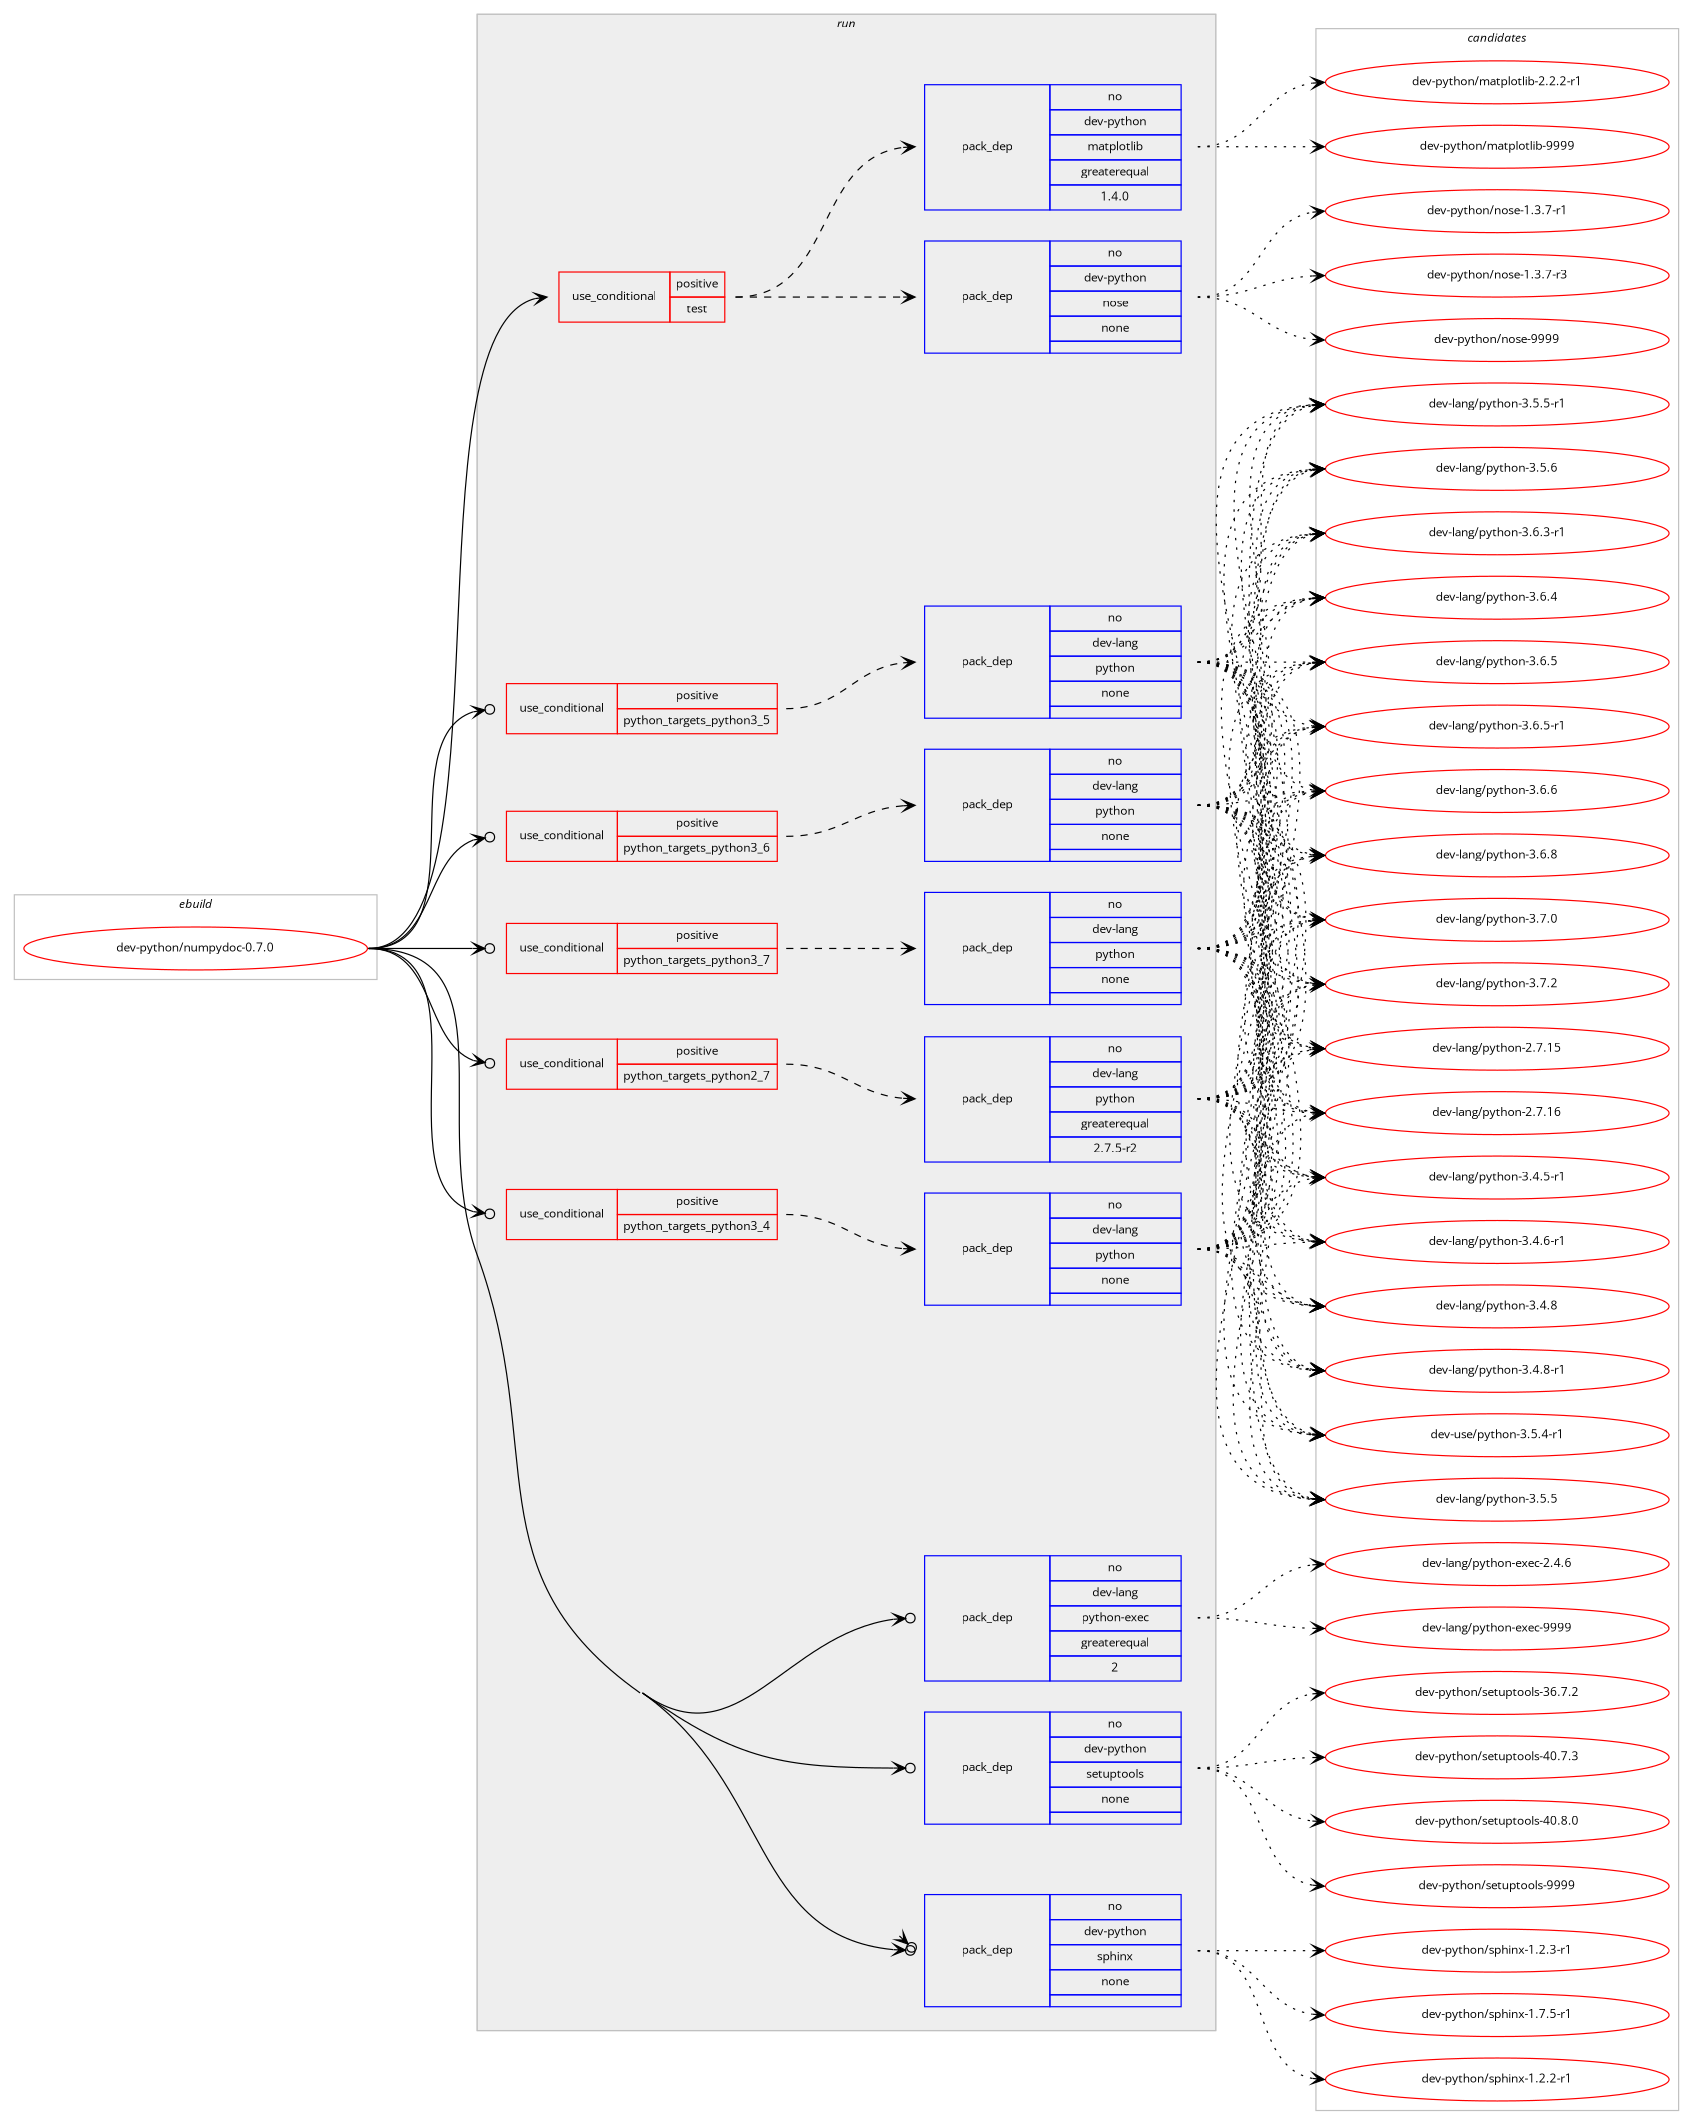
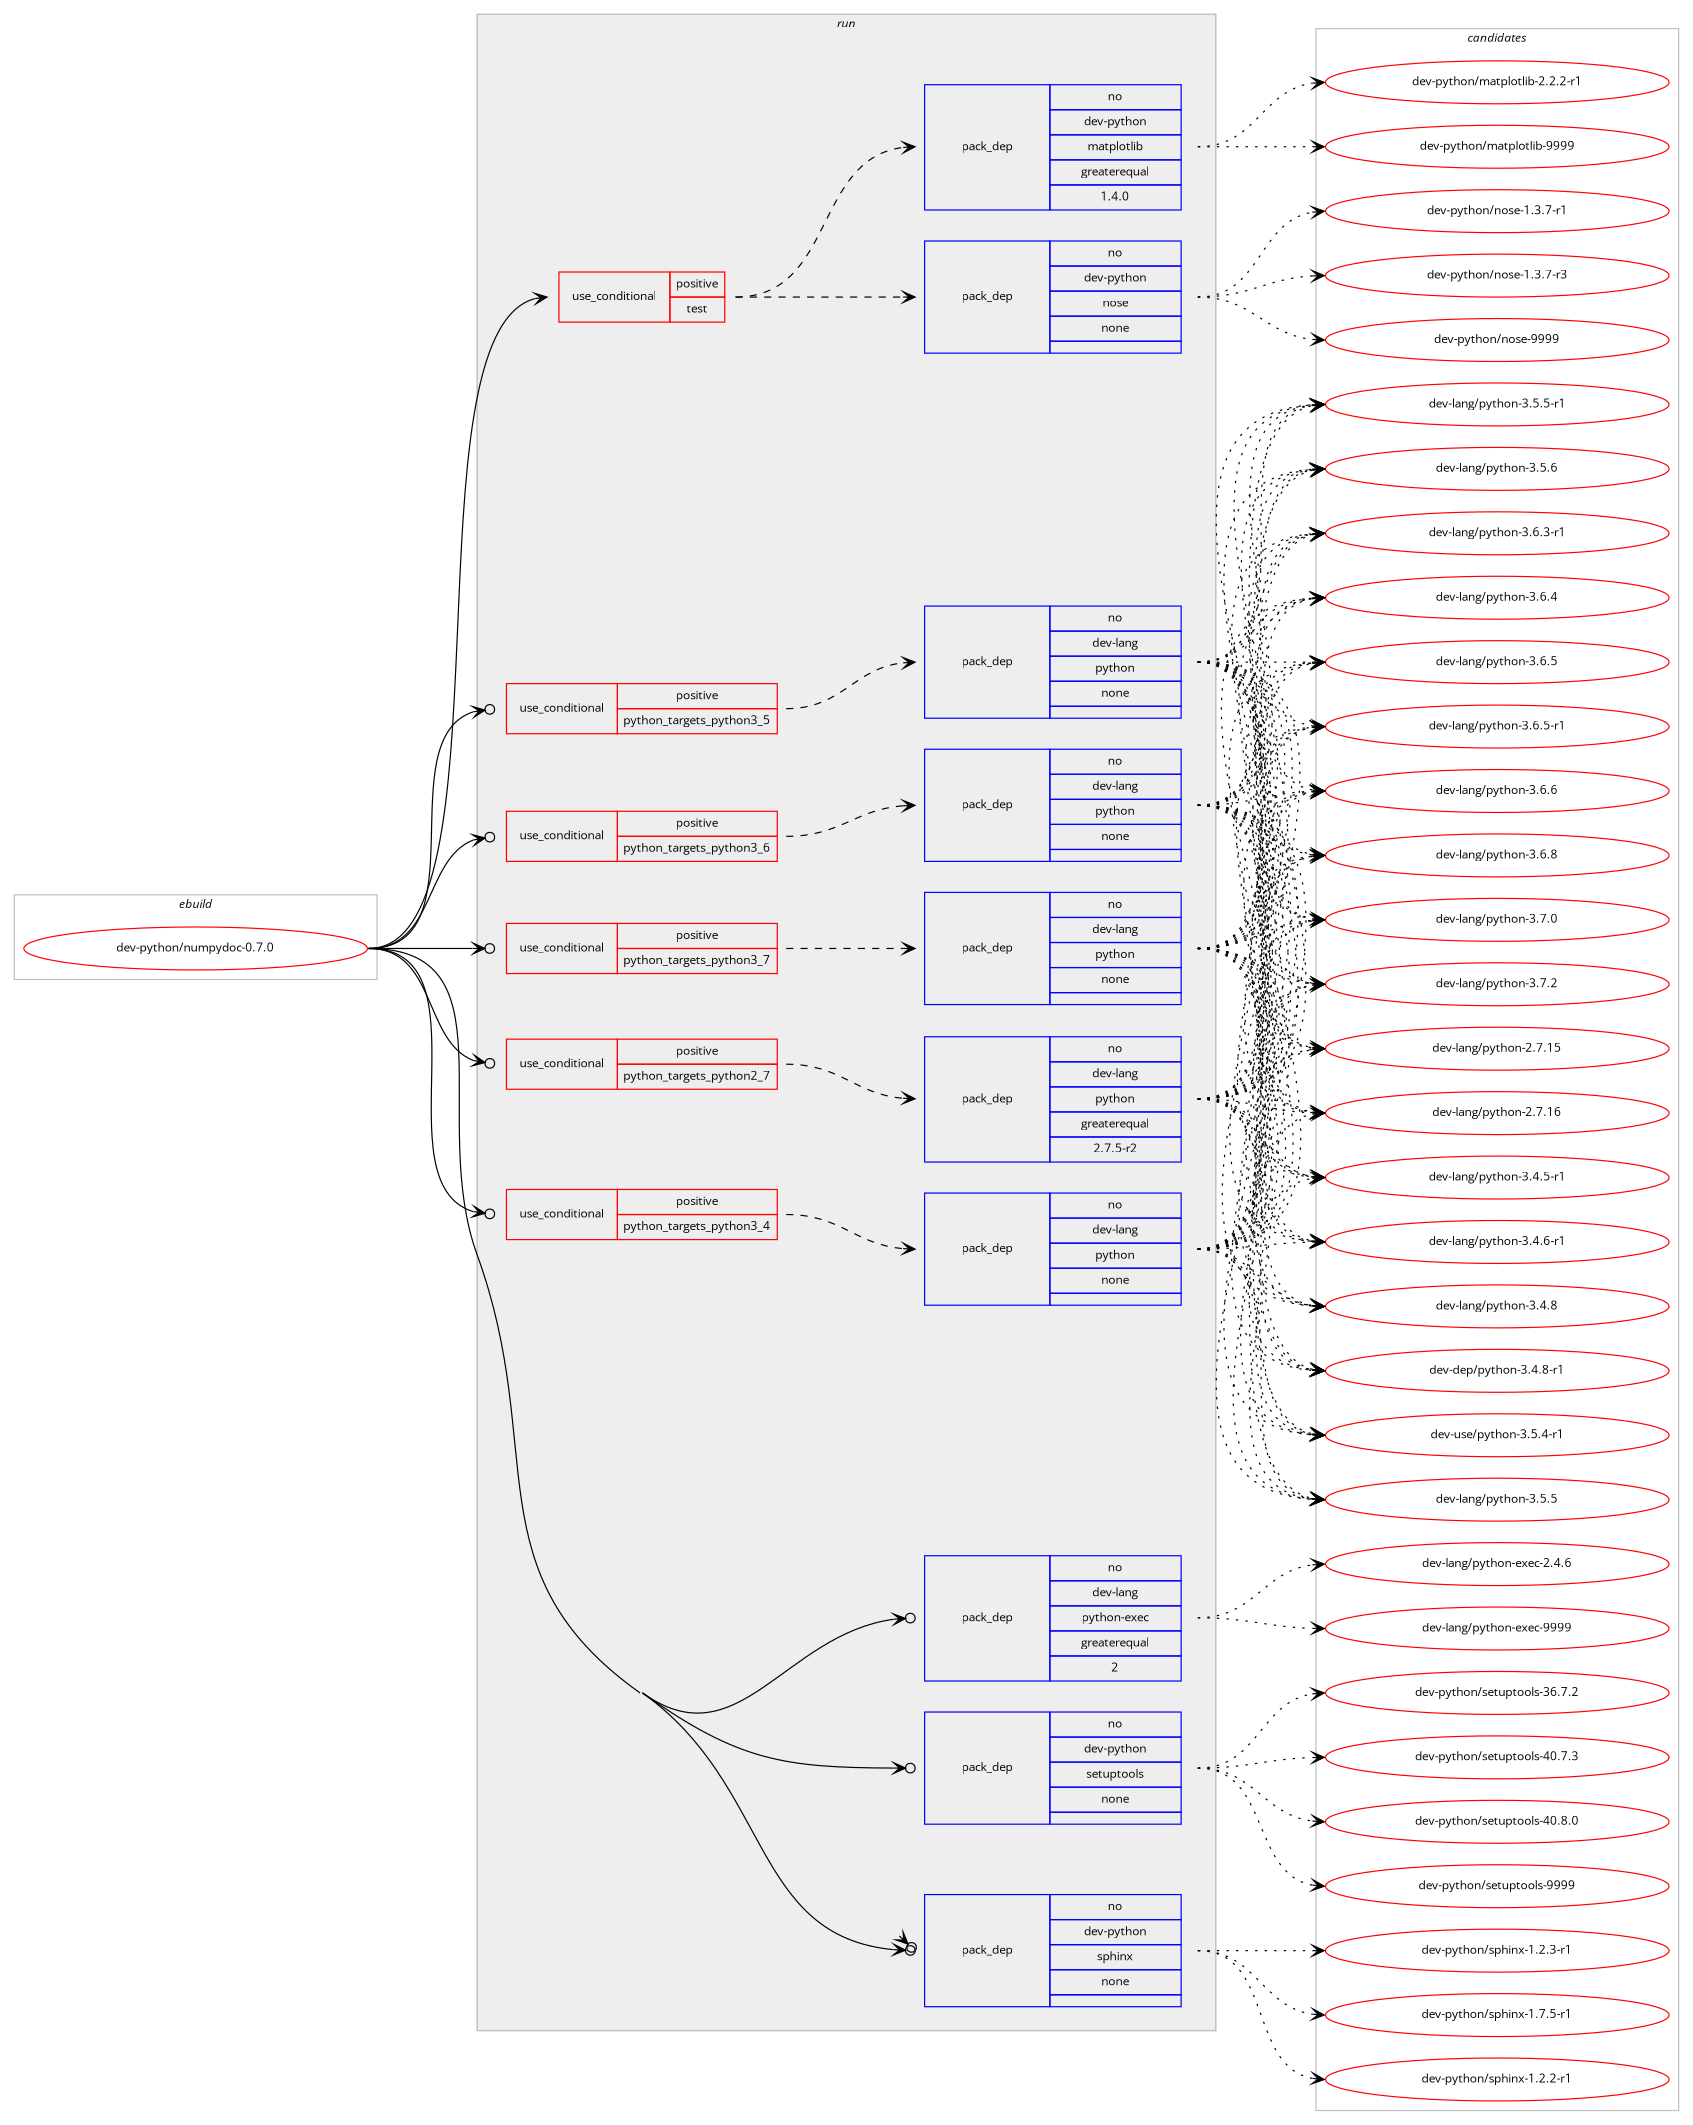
node "dev-lang/python-3.4.8-r1": label "dev-lang/python-3.4.8-r1" -> "dev-dep/python-3.4.8-r1"
